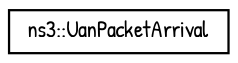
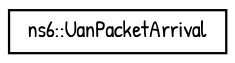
node "ns3::UanPacketArrival": label "ns3::UanPacketArrival" -> "ns6::UanPacketArrival"
